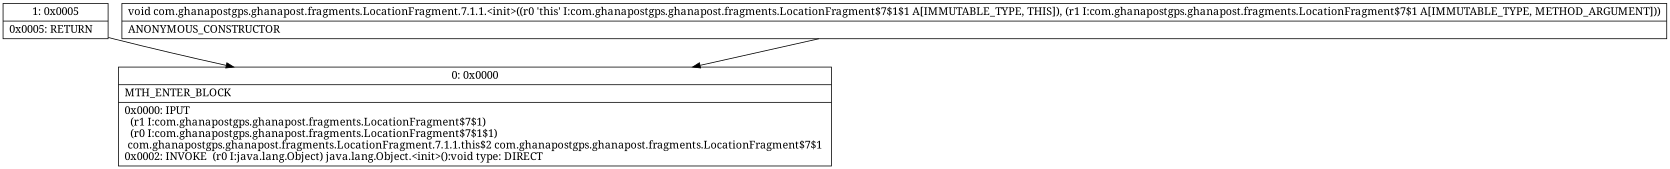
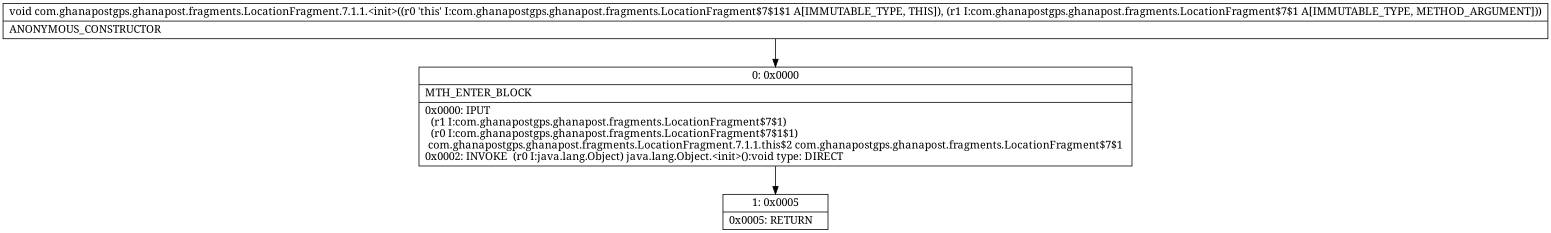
edge "1: 0x0005" -> "0: 0x0000": reversed
